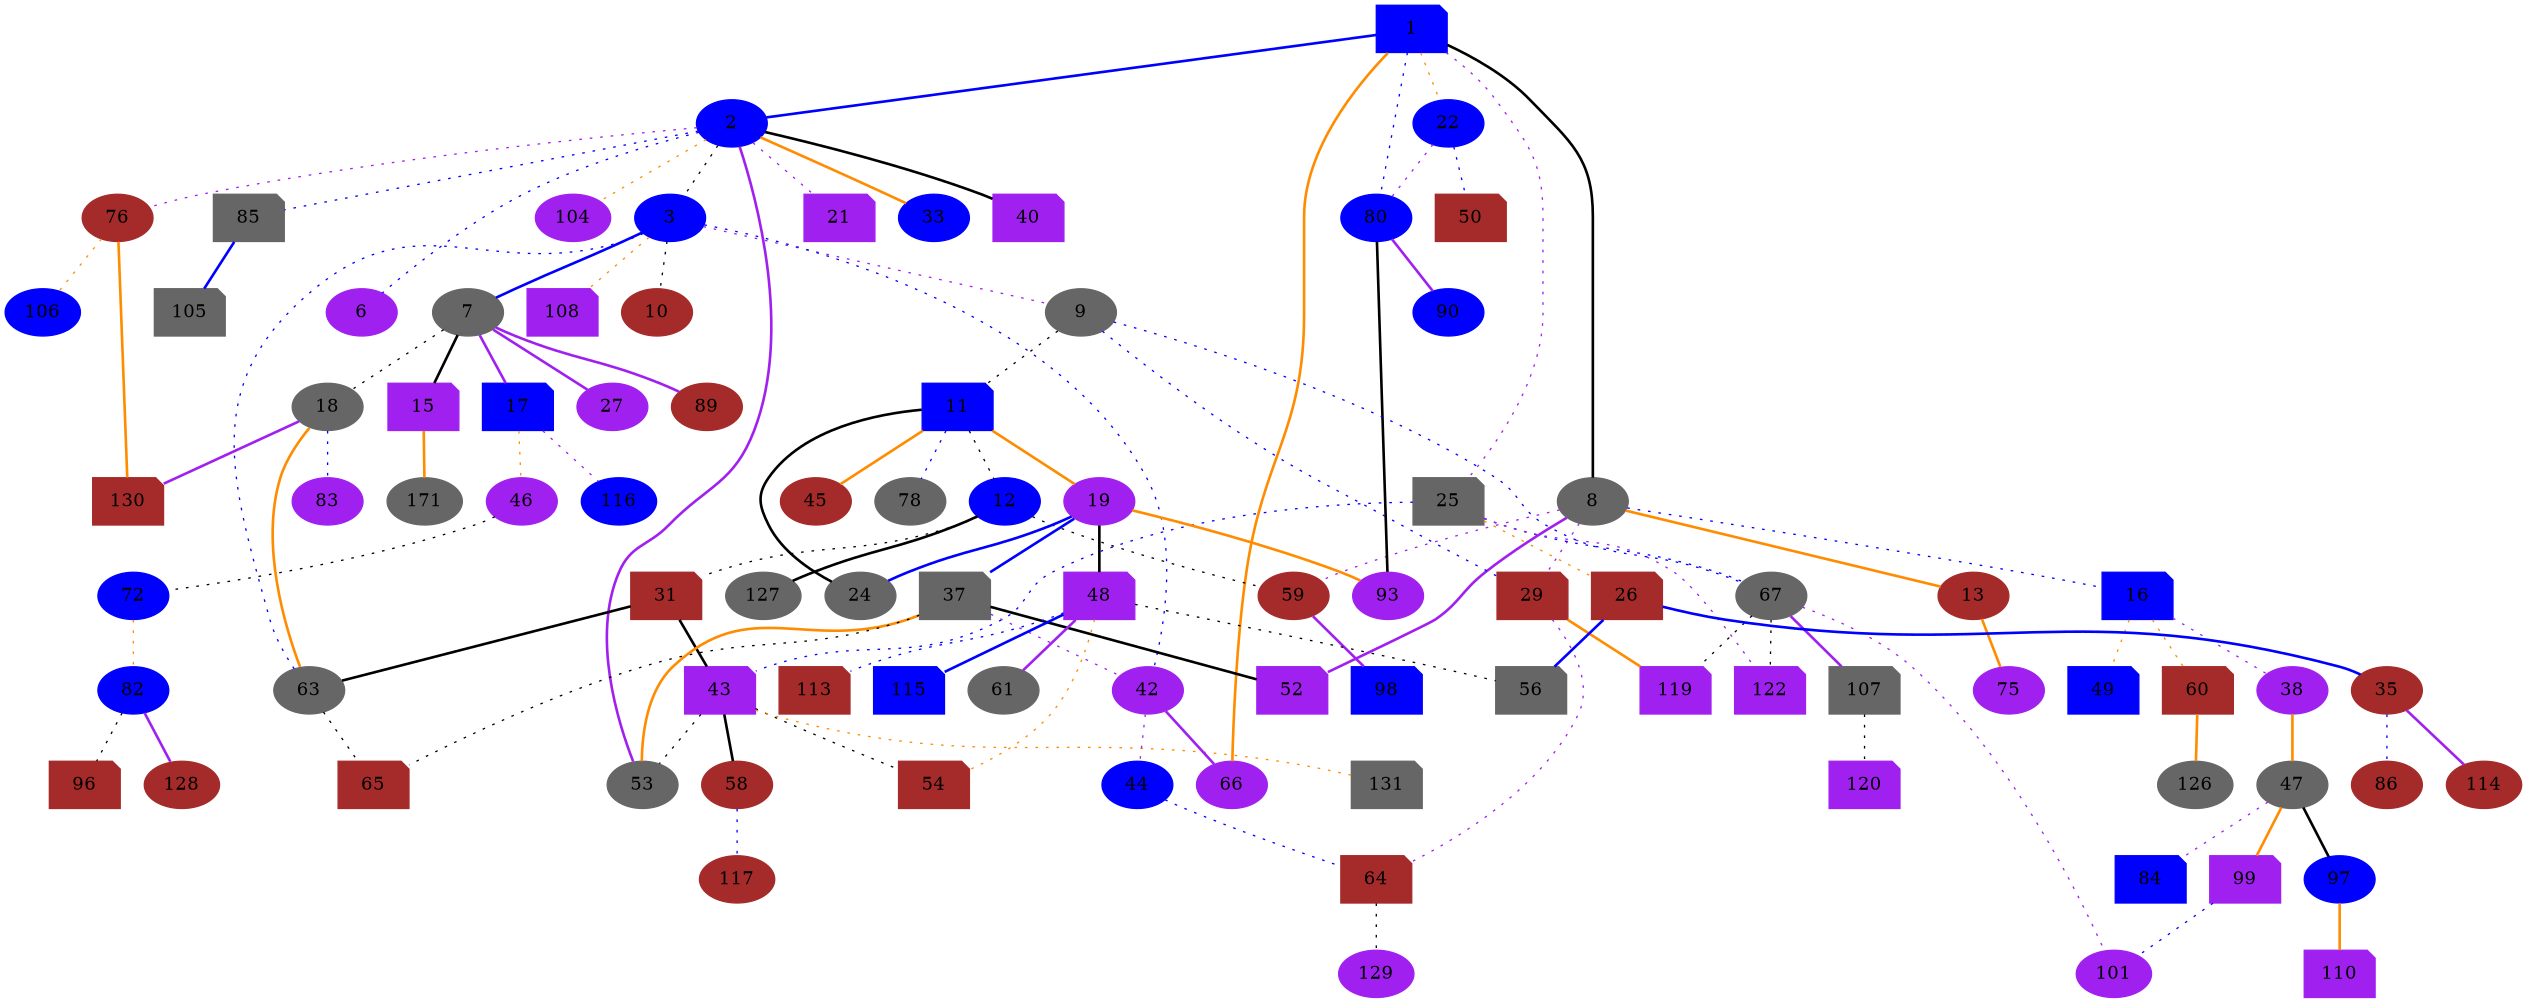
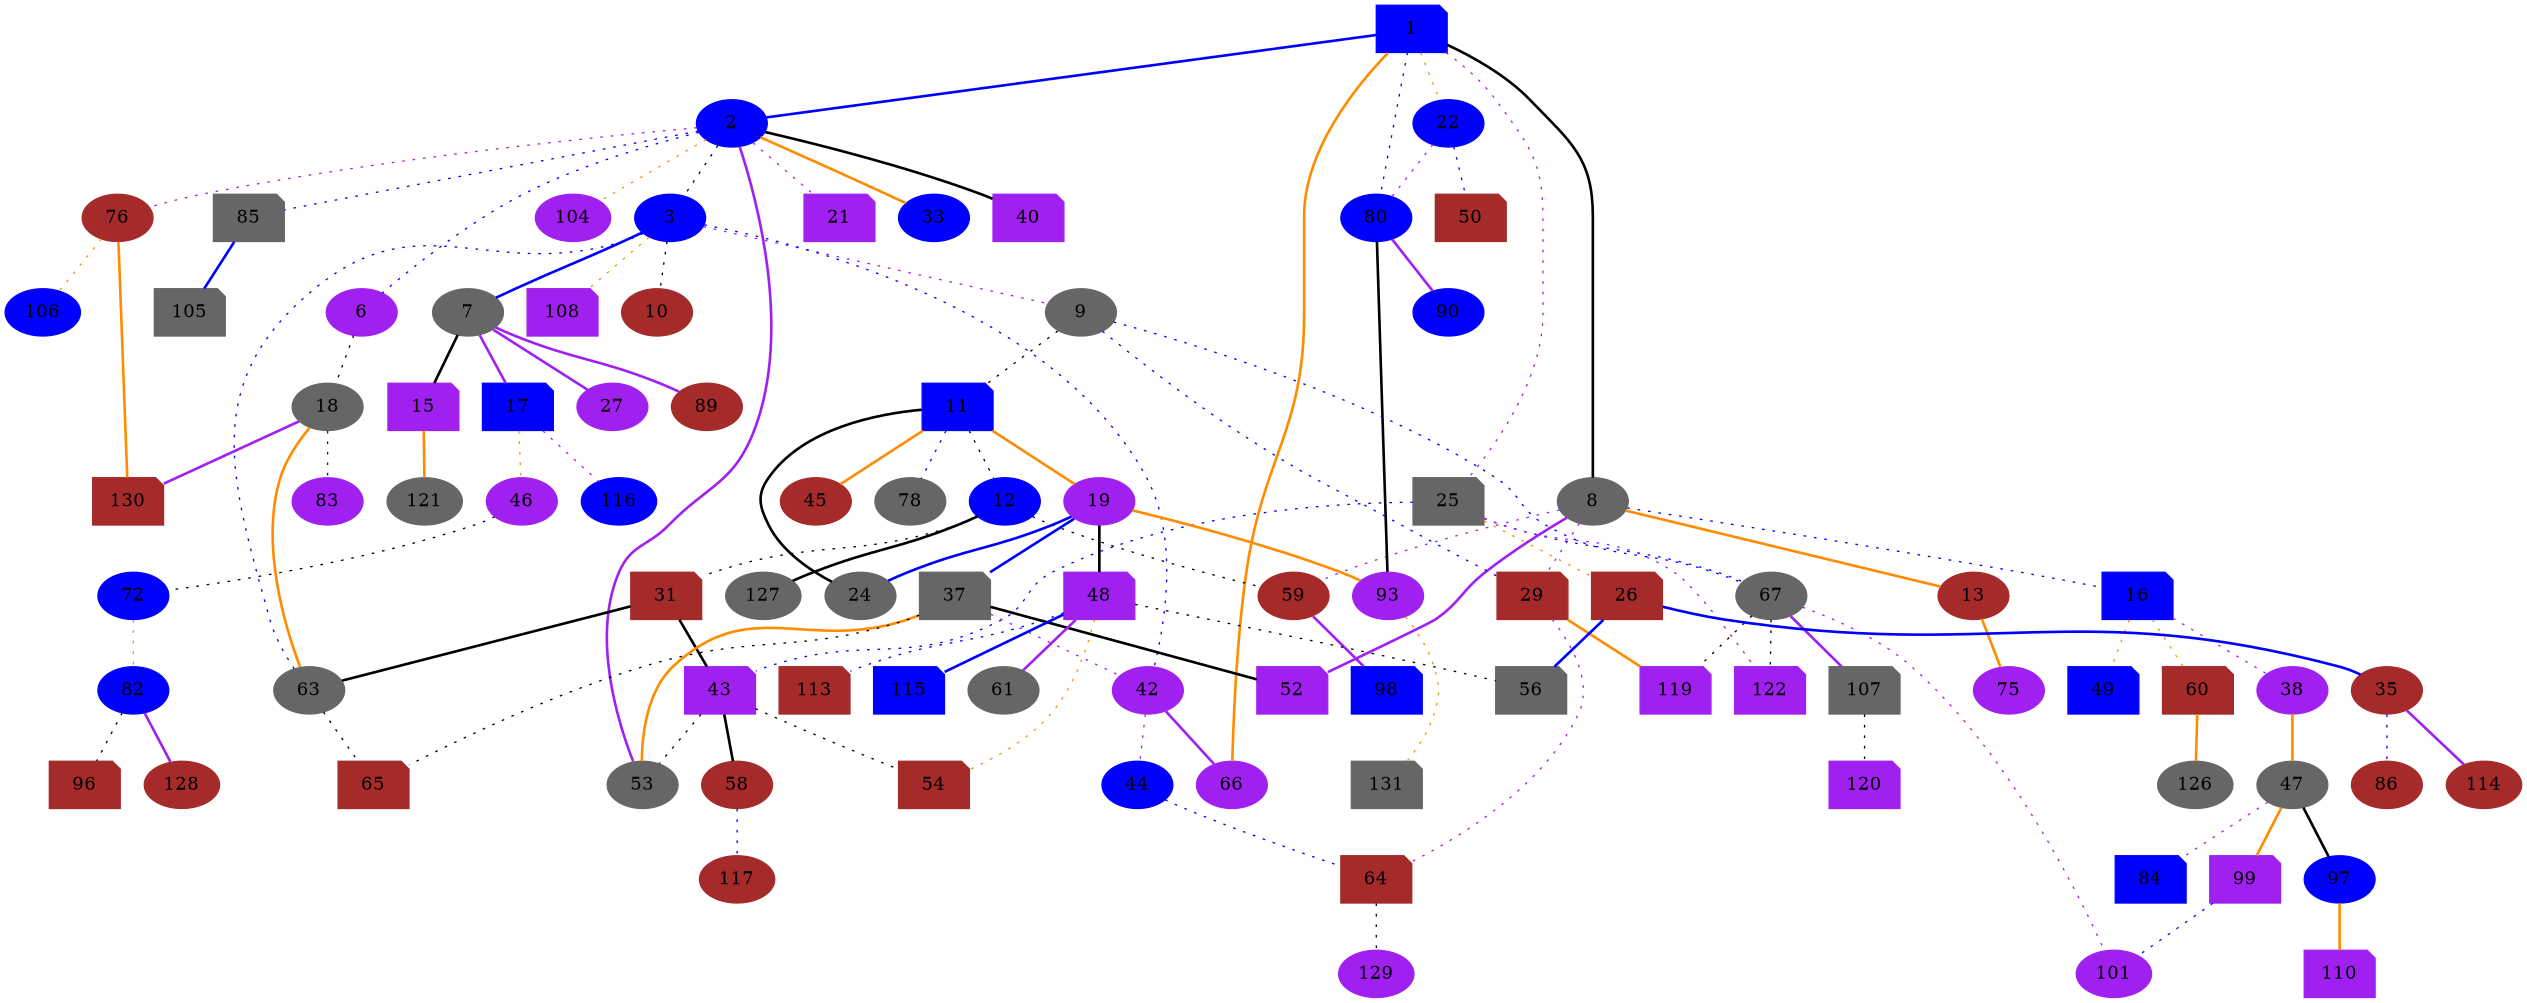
edge "7" -- "18": now "6" -- "18"
node "171": label "171" -> "121"
edge "43" -- "131": now "93" -- "131"
